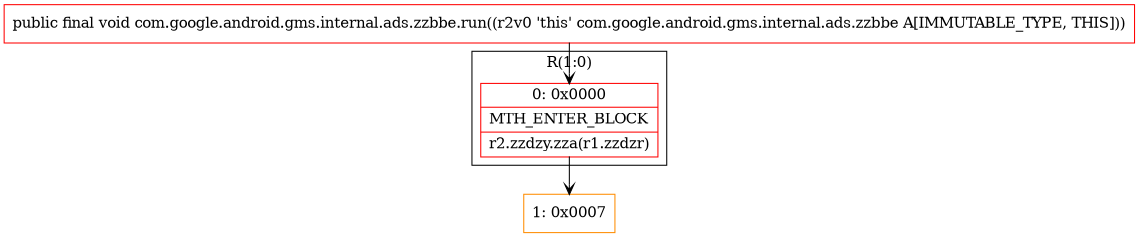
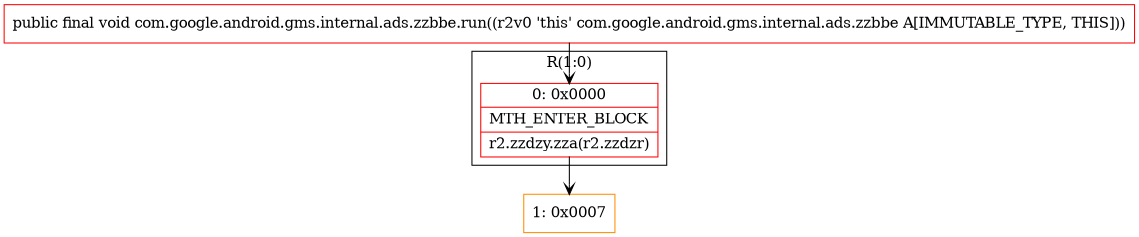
node "0: 0x0000": text "r2.zzdzy.zza(r1.zzdzr)" -> "r2.zzdzy.zza(r2.zzdzr)"
